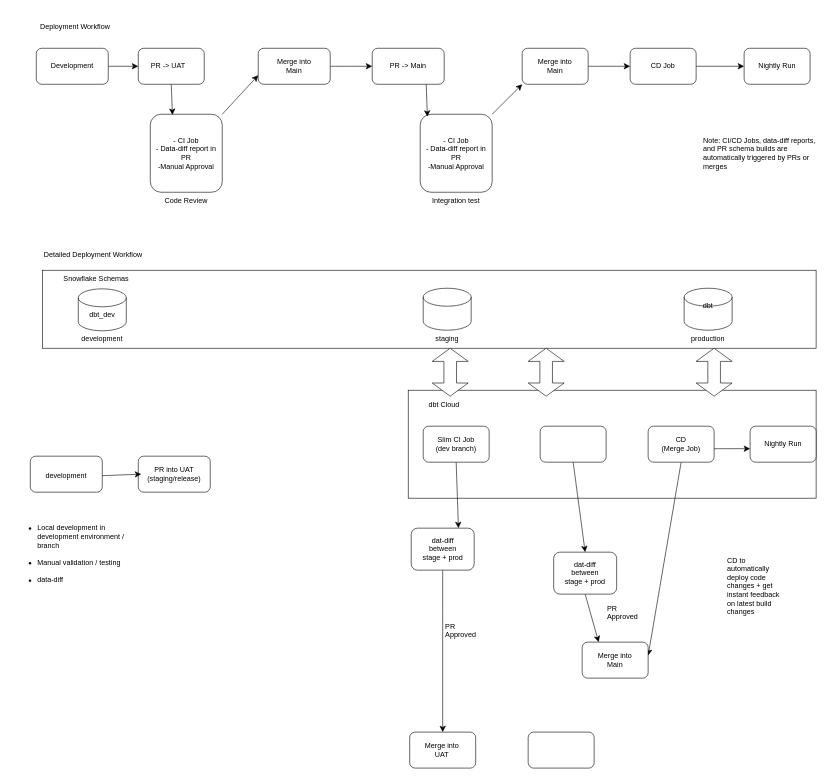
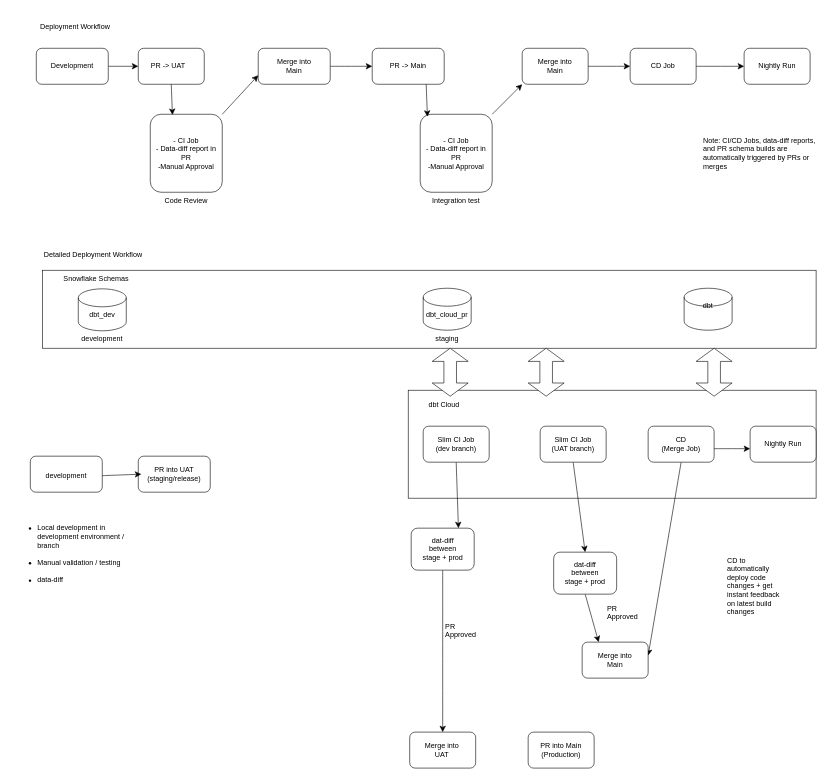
node "dbt_cloud_pr": added
node "production": removed
node "Slim CI Job (UAT branch)": added
node "PR into Main (Production)": added
